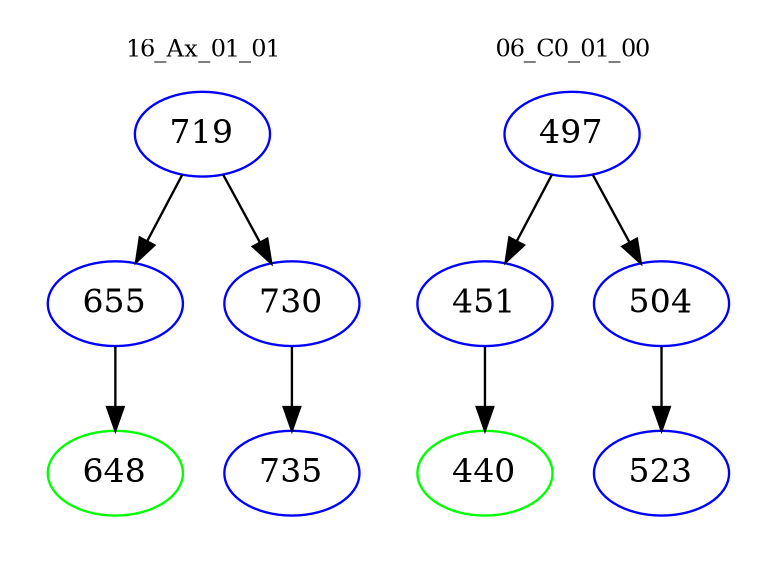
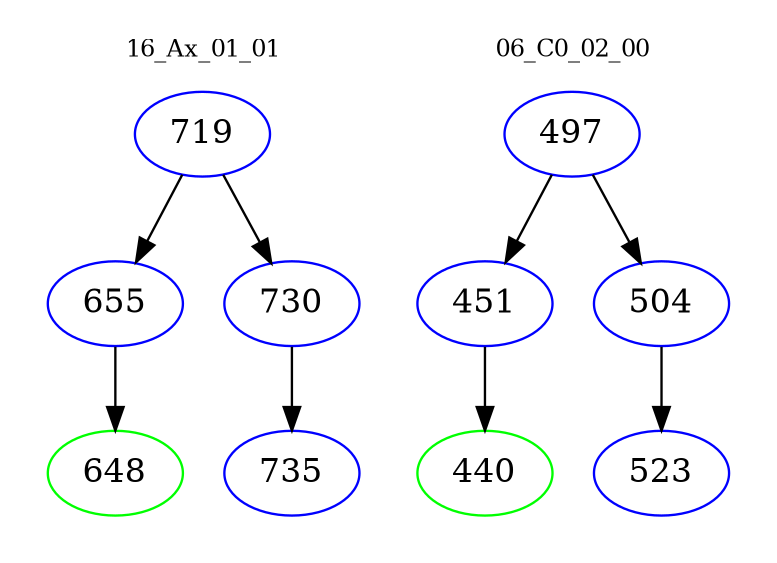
cluster "06_C0_01_00": label "06_C0_01_00" -> "06_C0_02_00"
